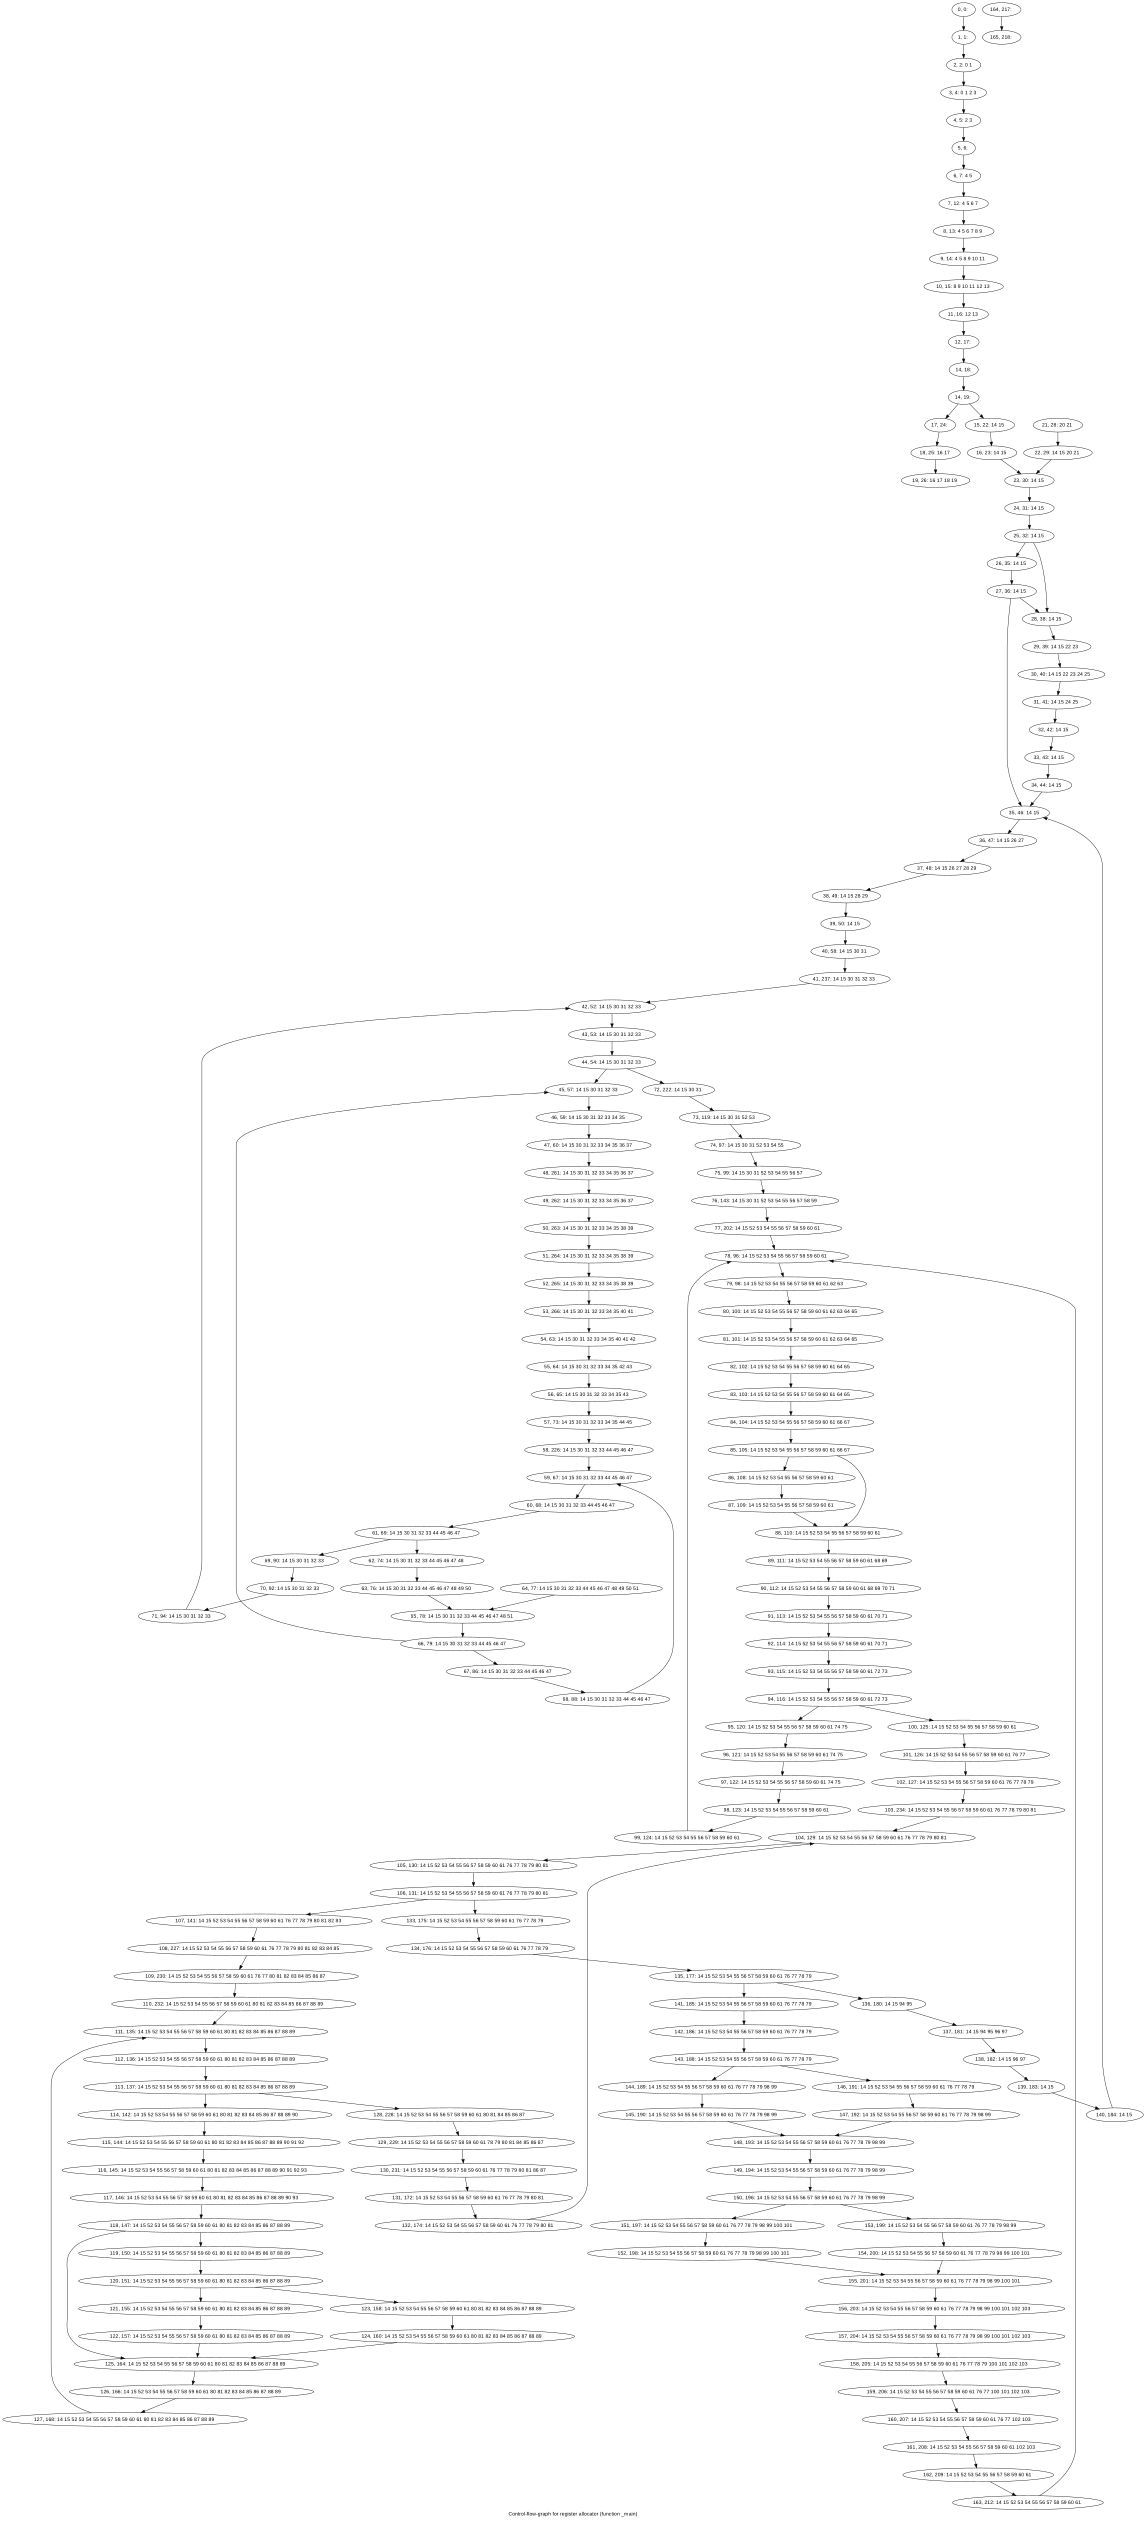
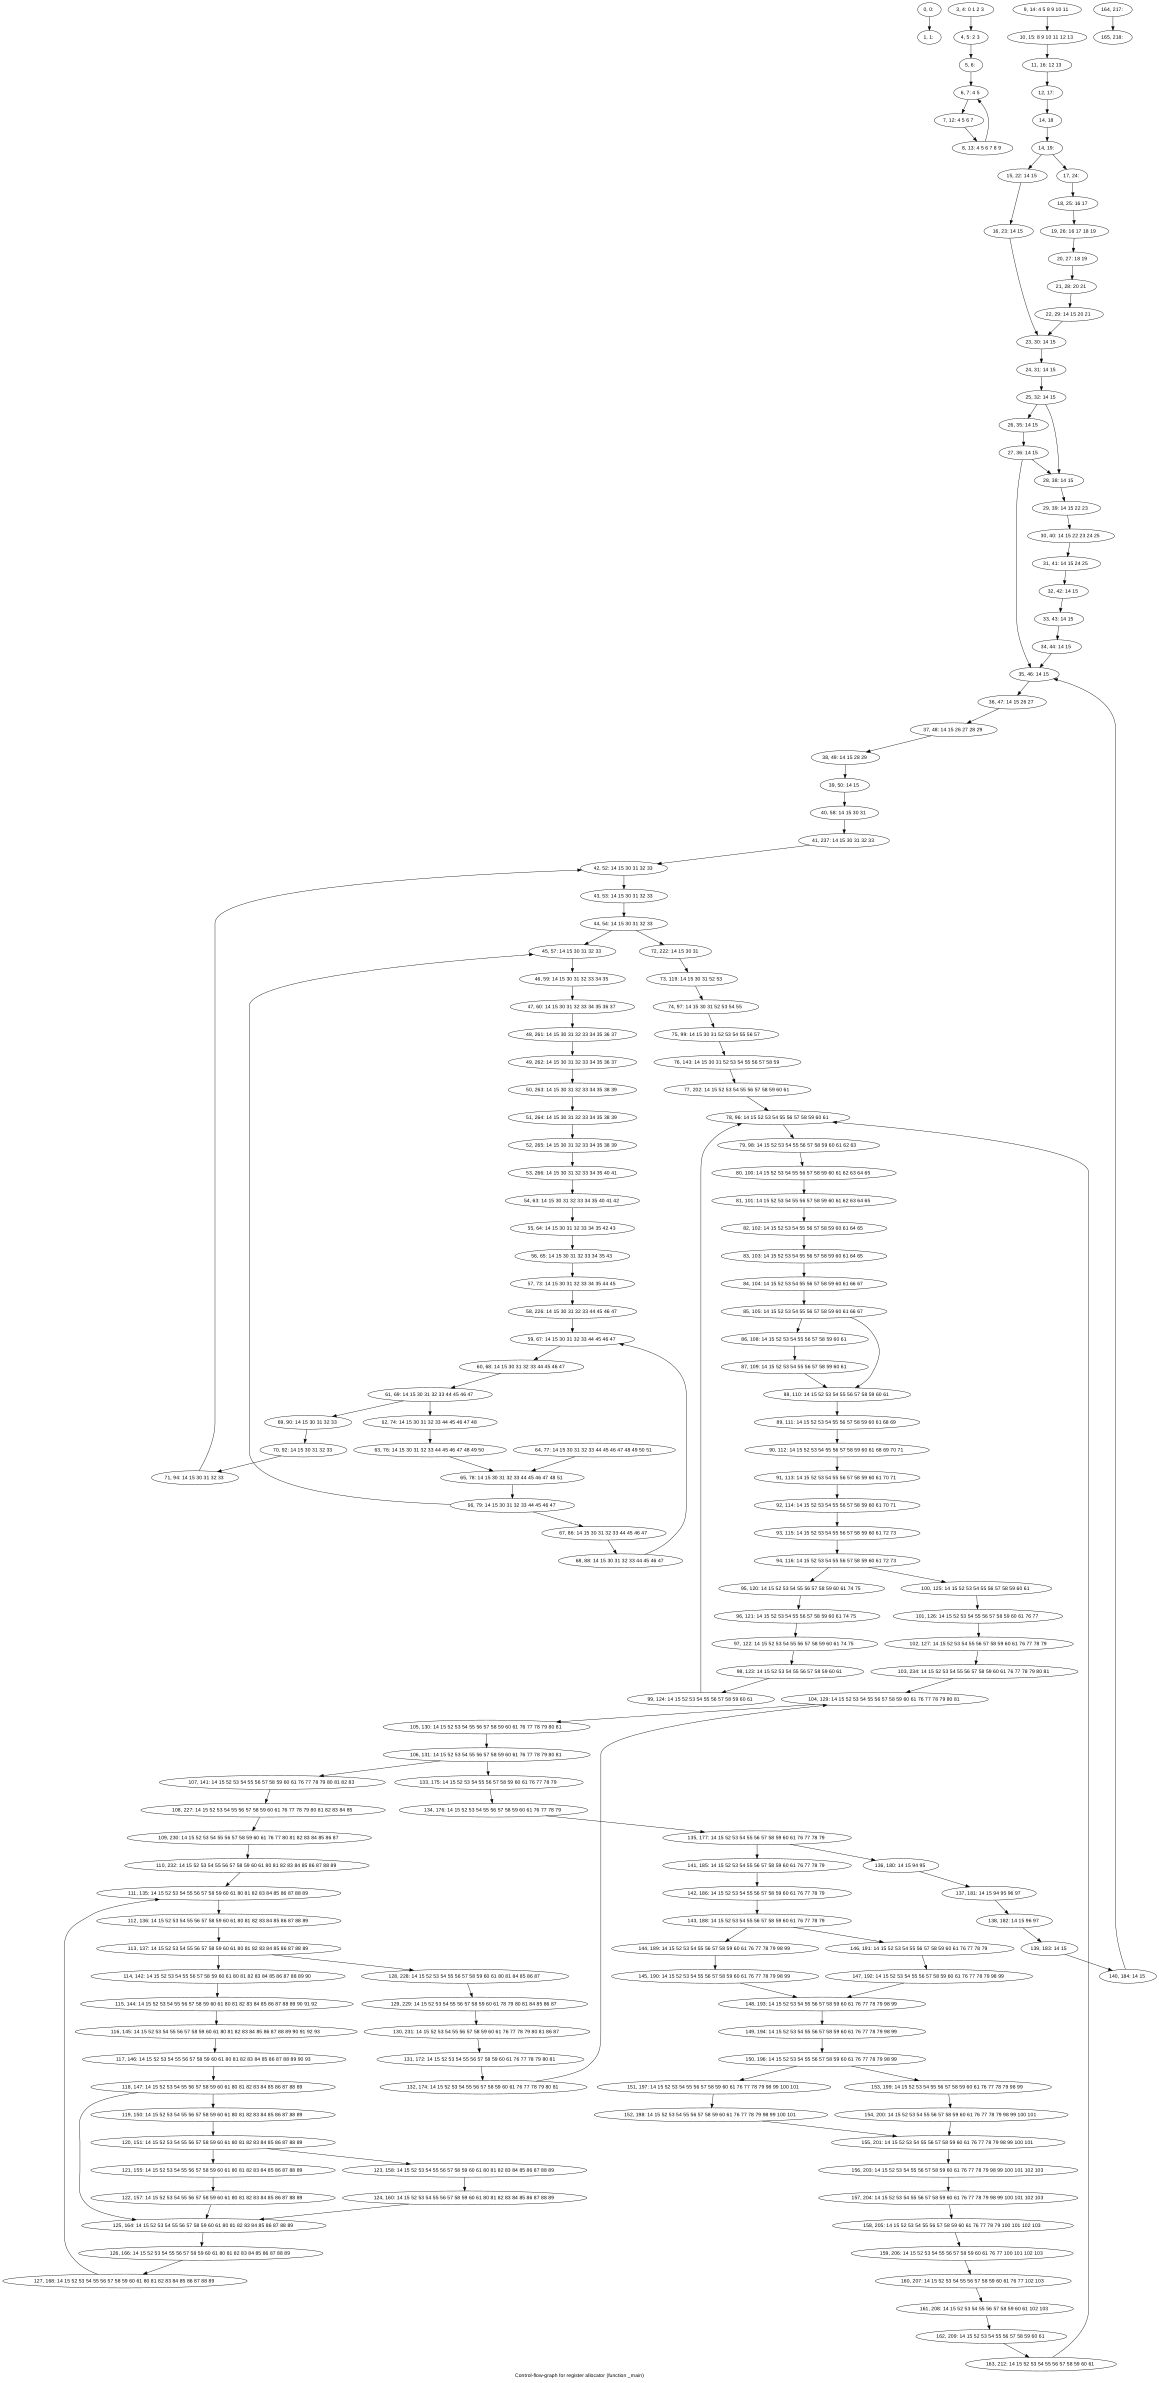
node "2, 2: 0 1": removed
edge "8, 13: 4 5 6 7 8 9" -> "9, 14: 4 5 8 9 10 11": now "8, 13: 4 5 6 7 8 9" -> "6, 7: 4 5"
node "20, 27: 18 19": added
